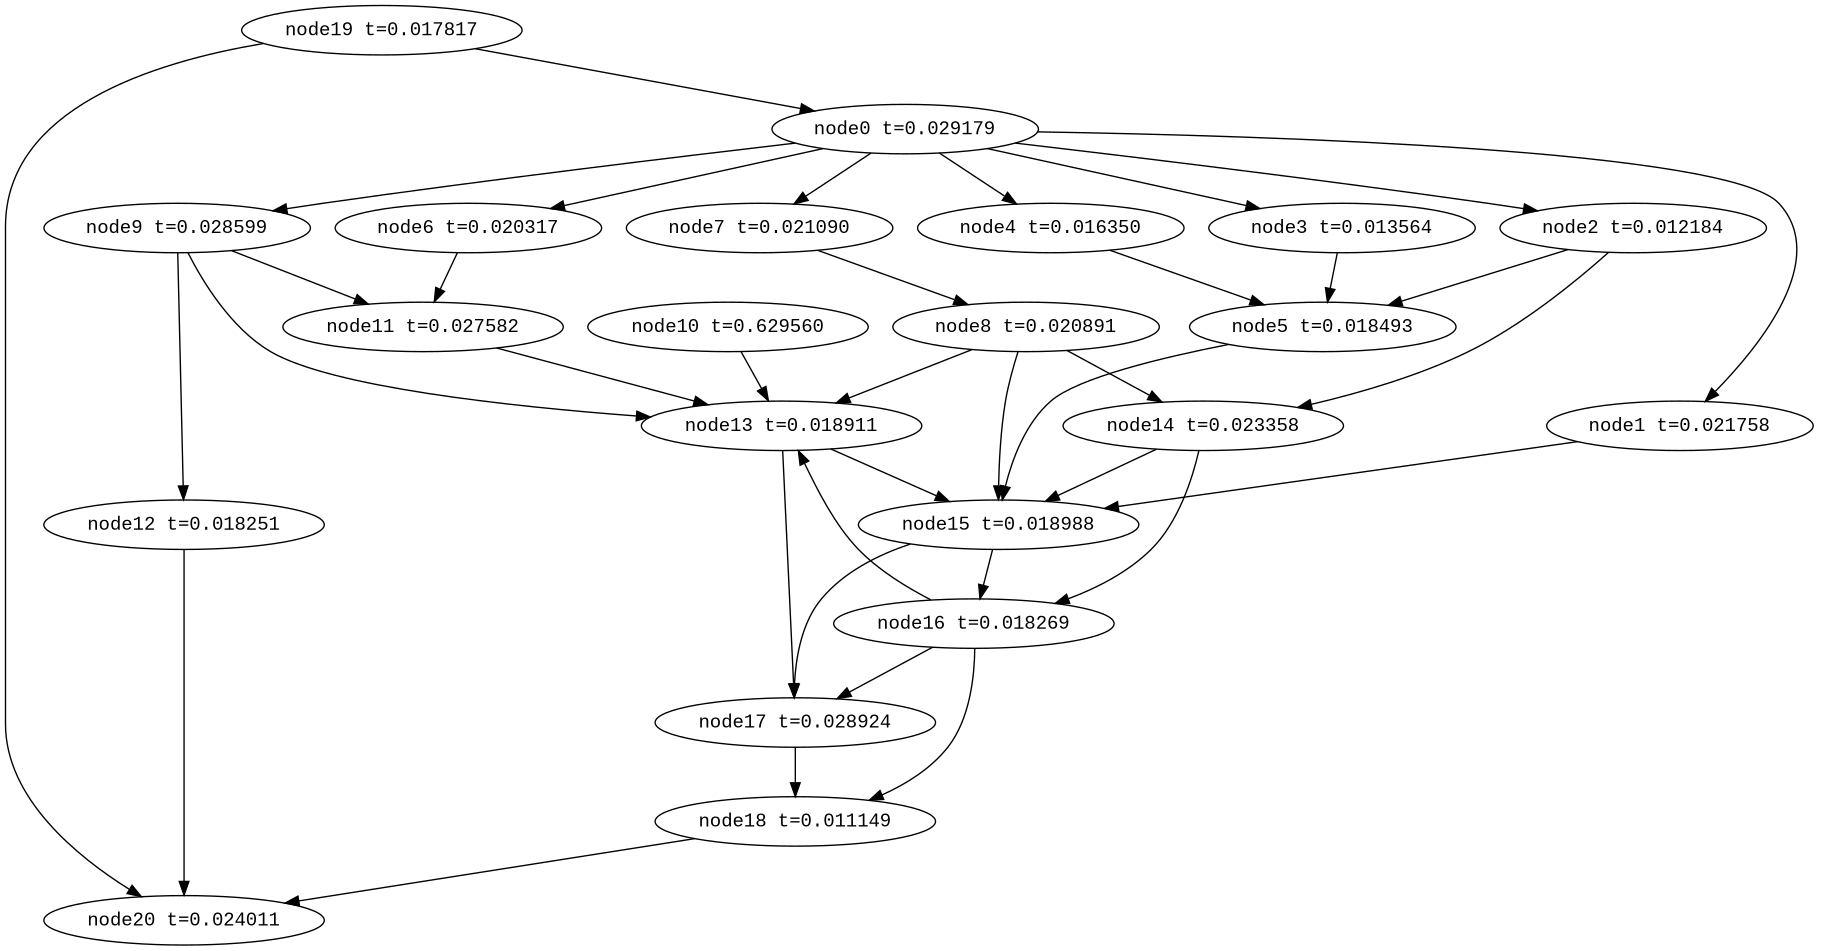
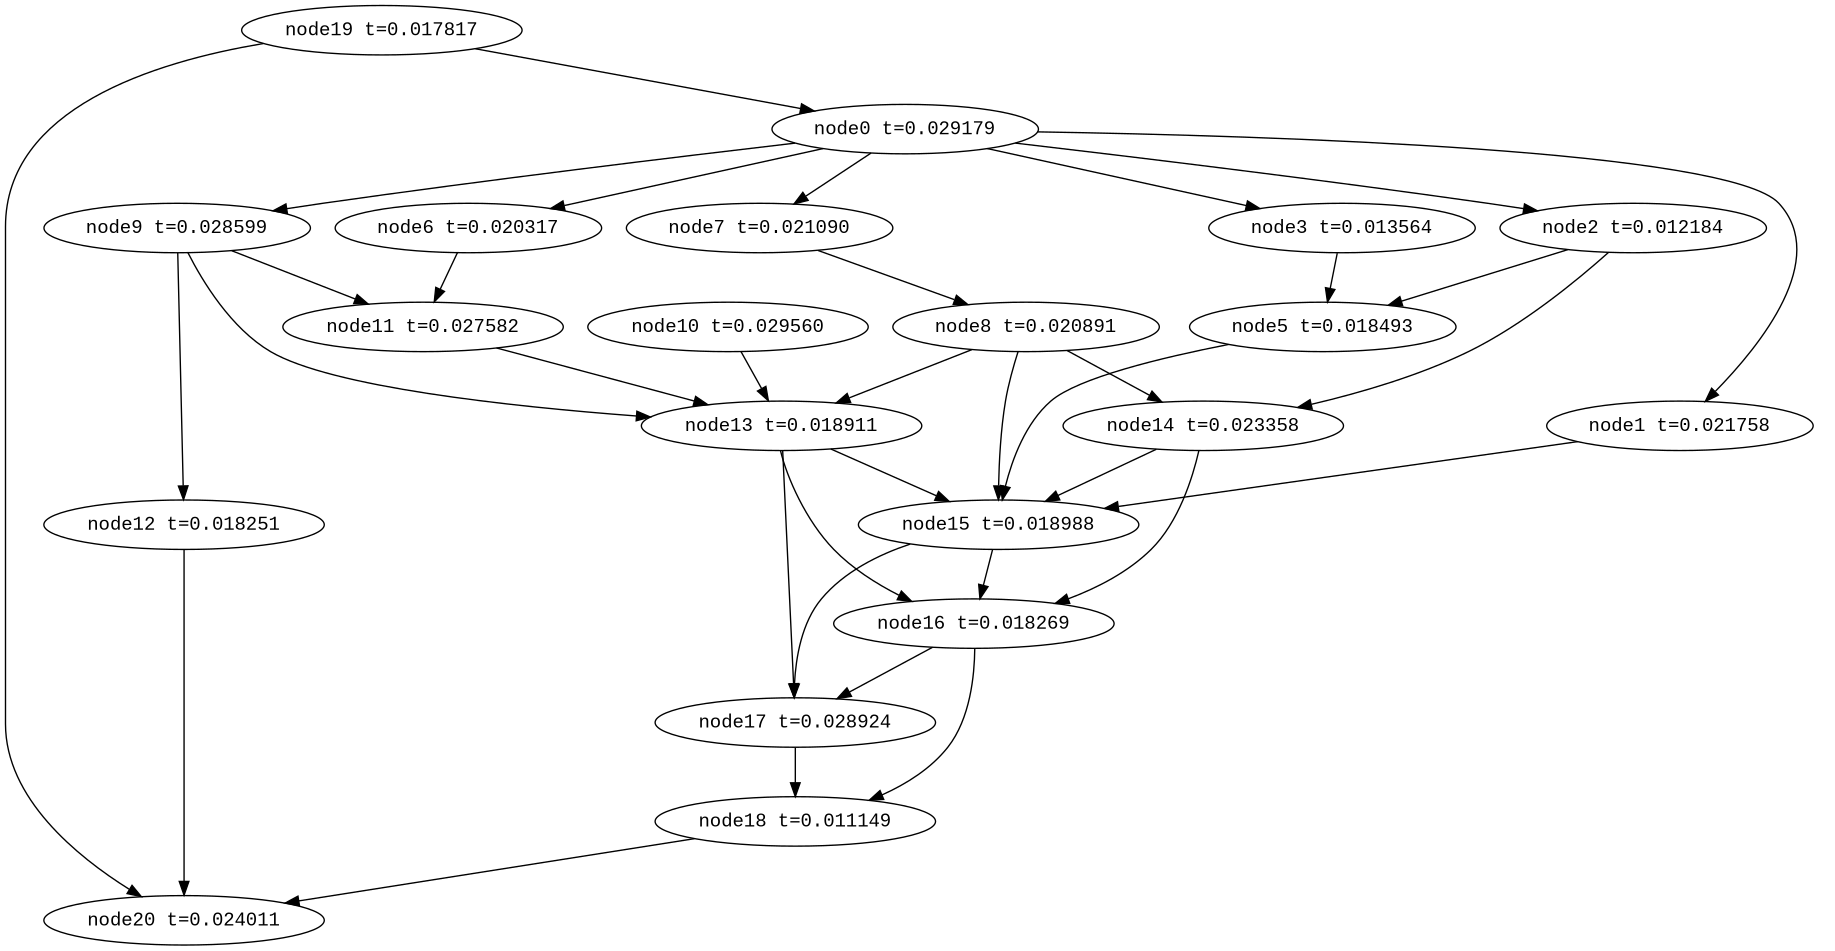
node "node4 t=0.016350": removed
node "node10 t=0.629560": label "node10 t=0.629560" -> "node10 t=0.029560"
edge "node16 t=0.018269" -> "node13 t=0.018911": reversed
